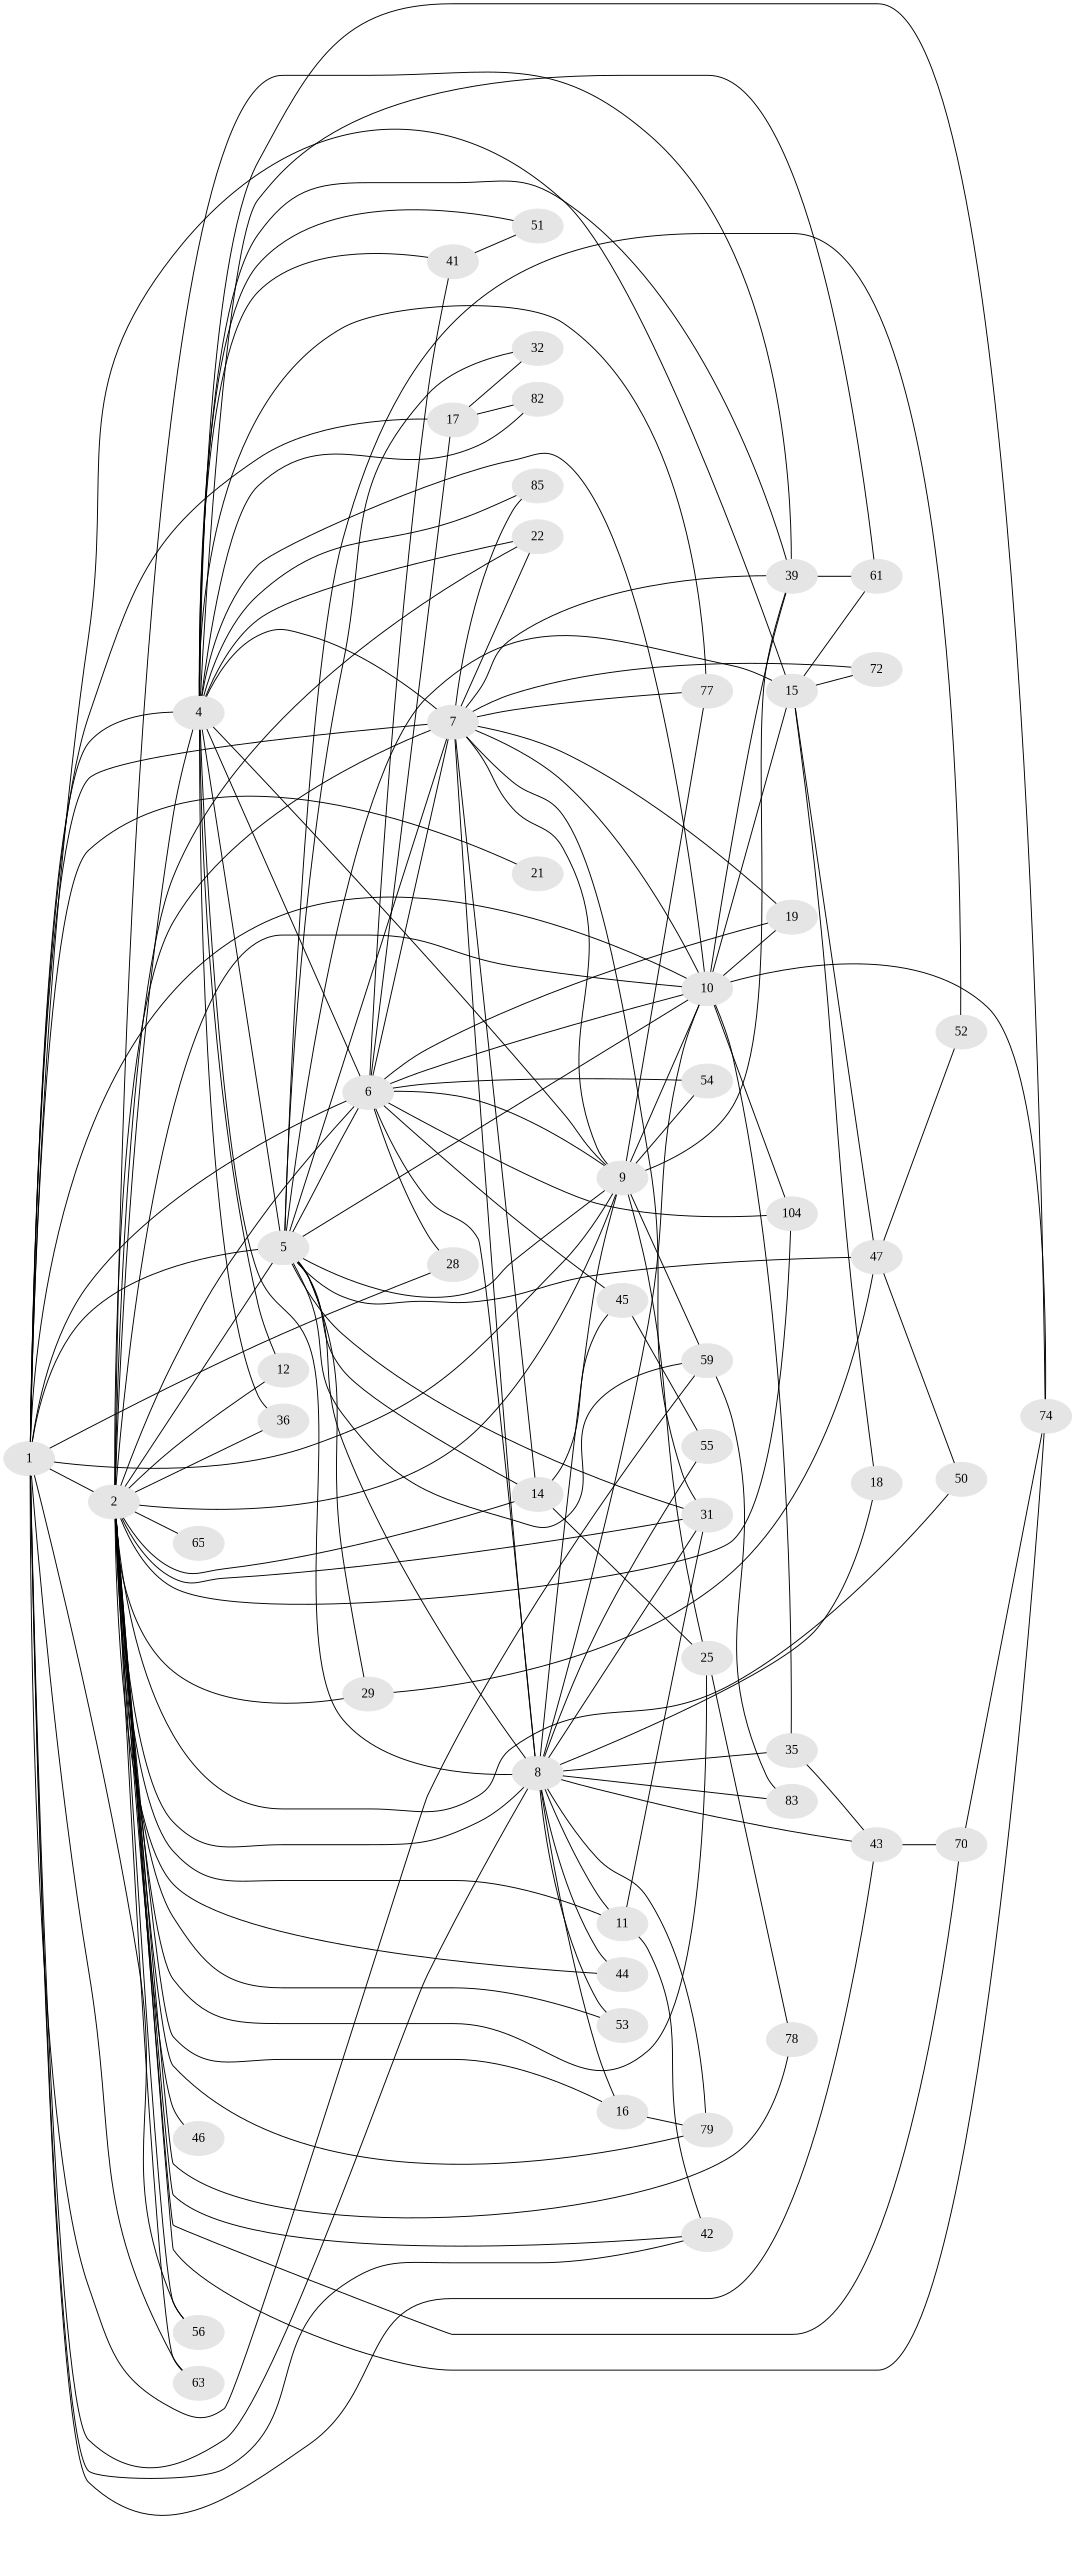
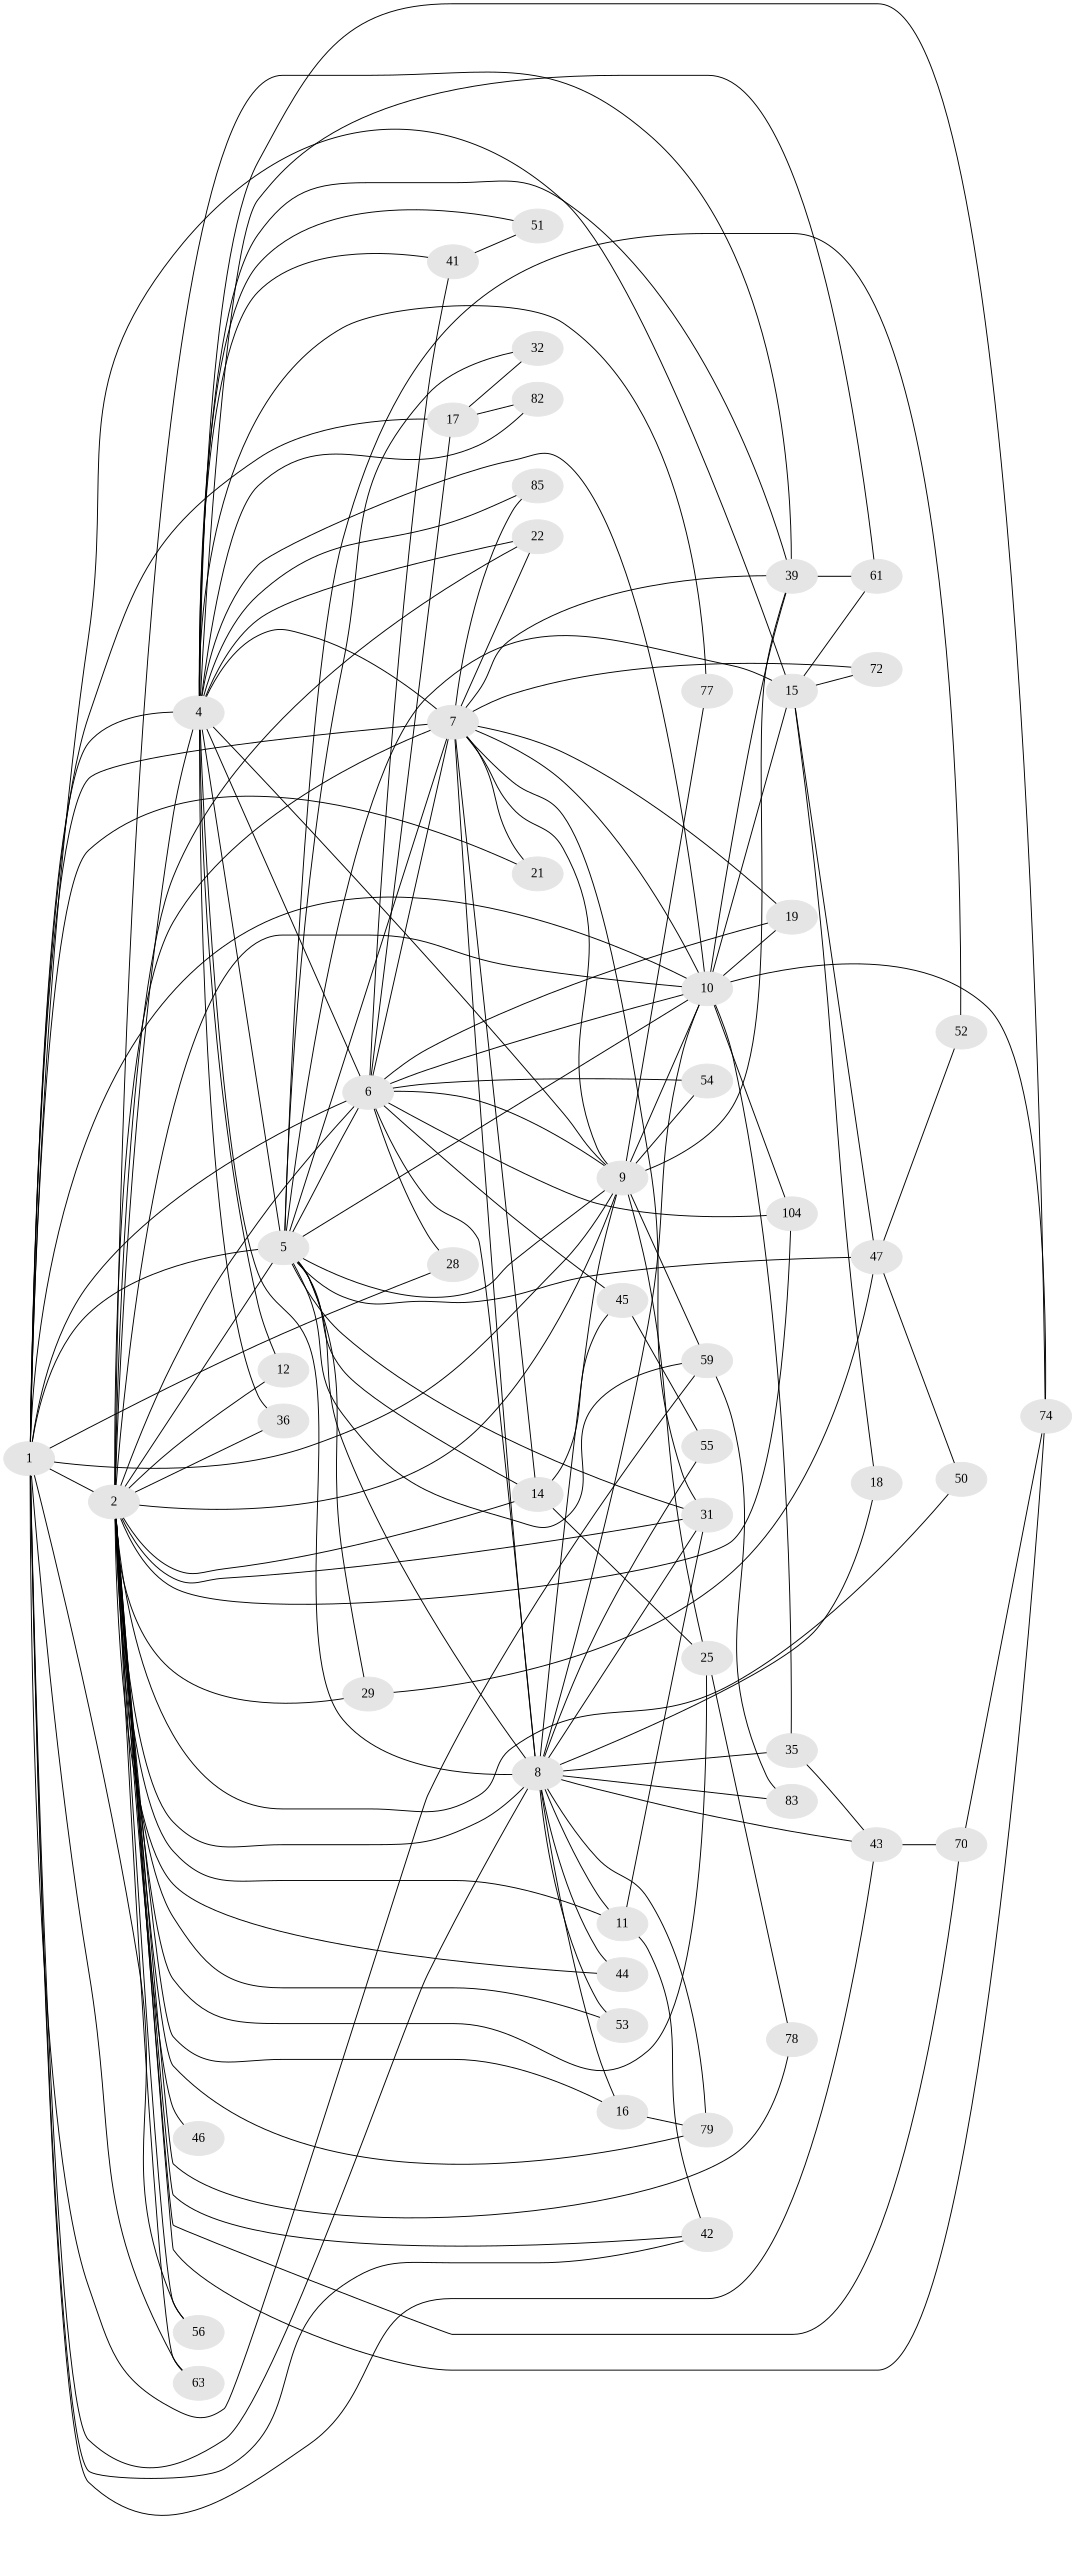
edge "77" -- "7": now "21" -- "7"
node "65": removed
